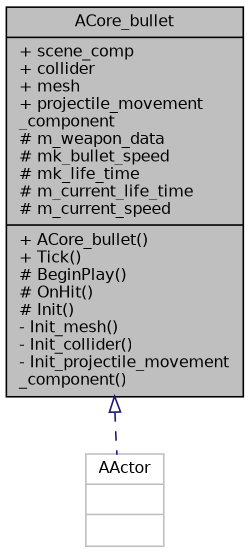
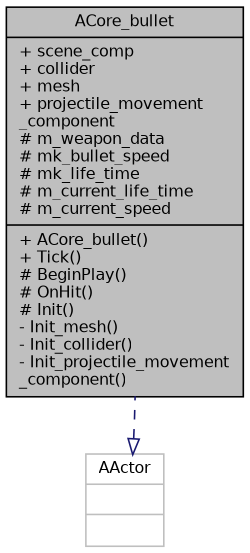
edge "AActor" -> "ACore_bullet": reversed
